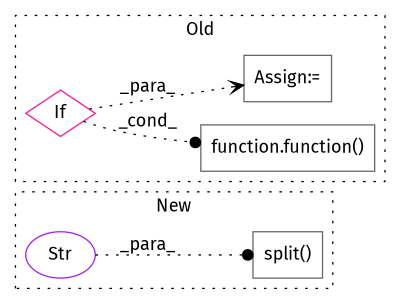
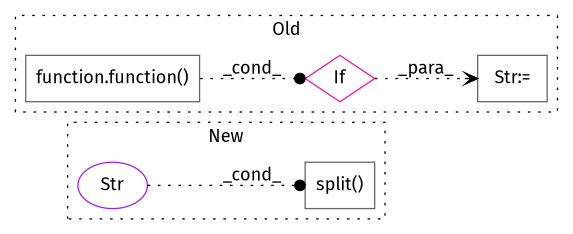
node "Assign:=": label "Assign:=" -> "Str:="
edge "If" -> "function.function()": reversed
edge "Str" -> "split()": label "_para_" -> "_cond_"
